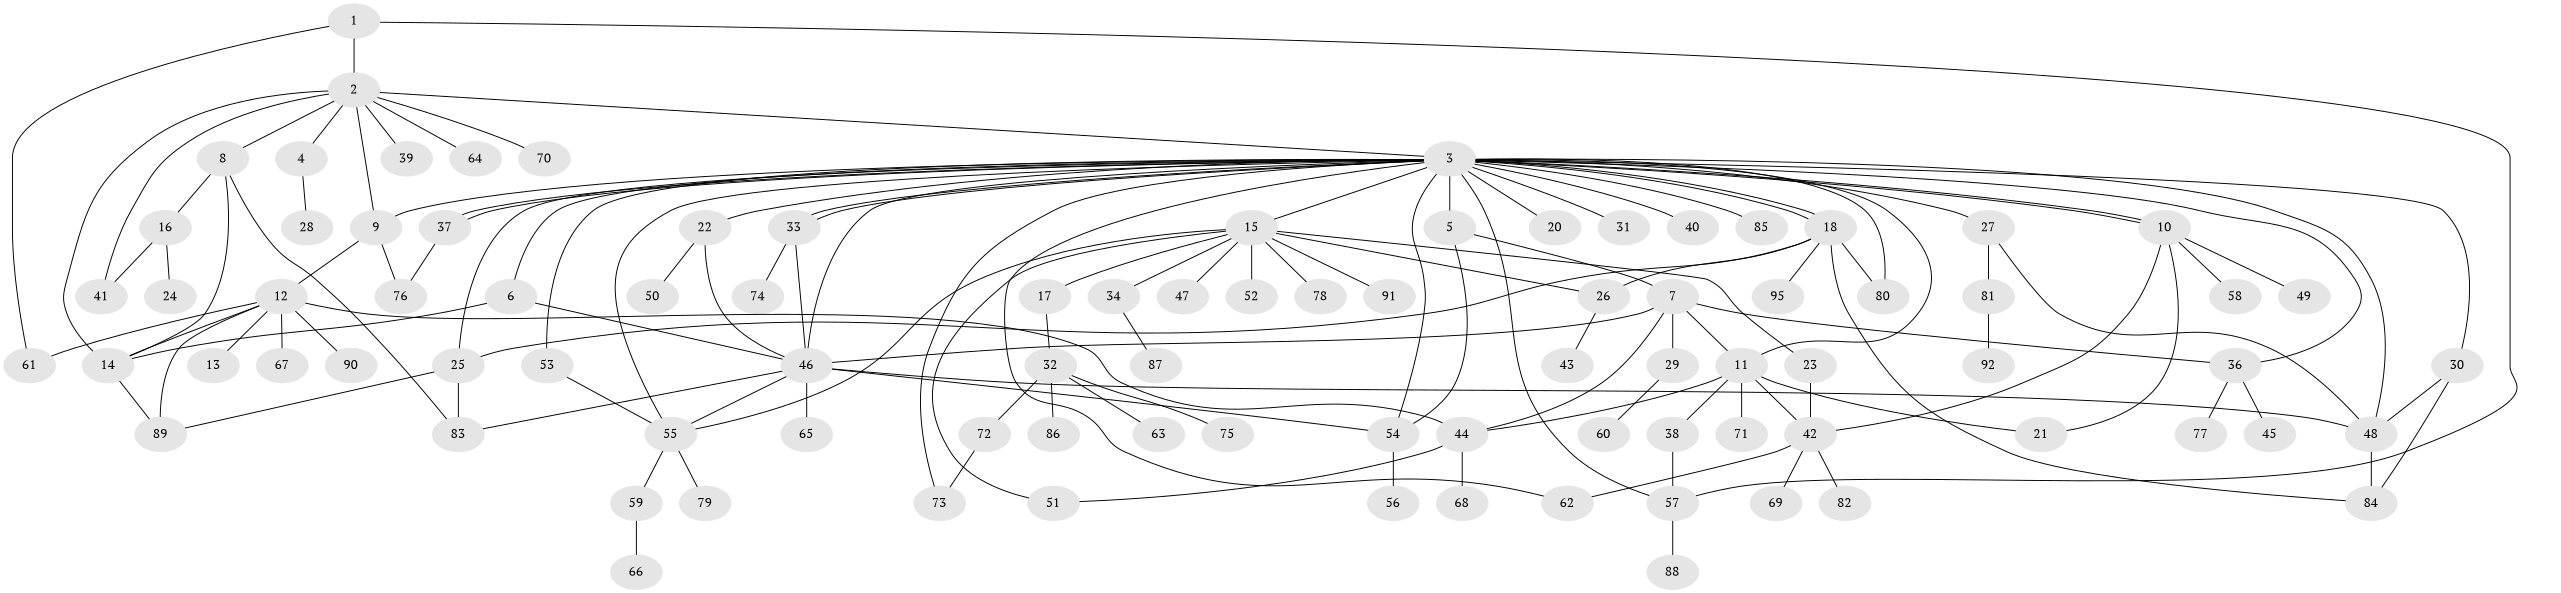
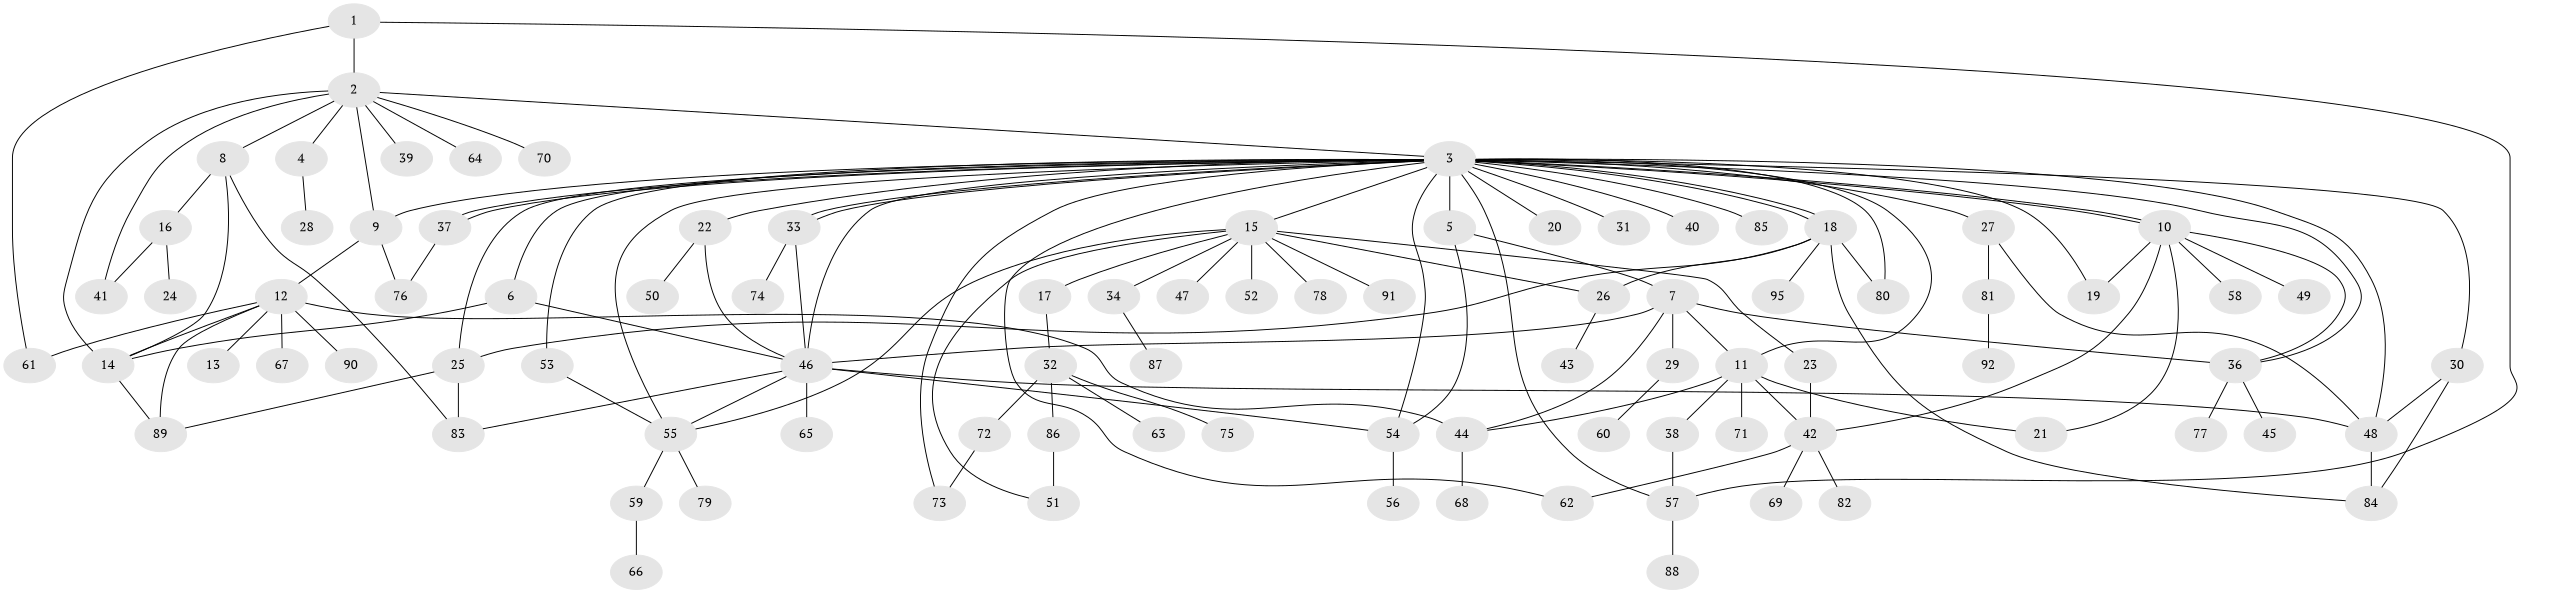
edge "10" -- "36": added
node "19": added
edge "44" -- "51": now "86" -- "51"
